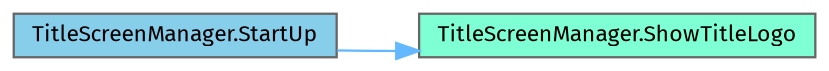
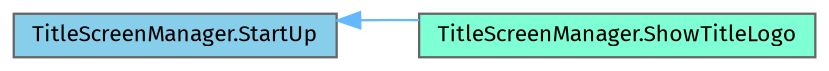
edge "TitleScreenManager.StartUp" -> "TitleScreenManager.ShowTitleLogo": reversed
